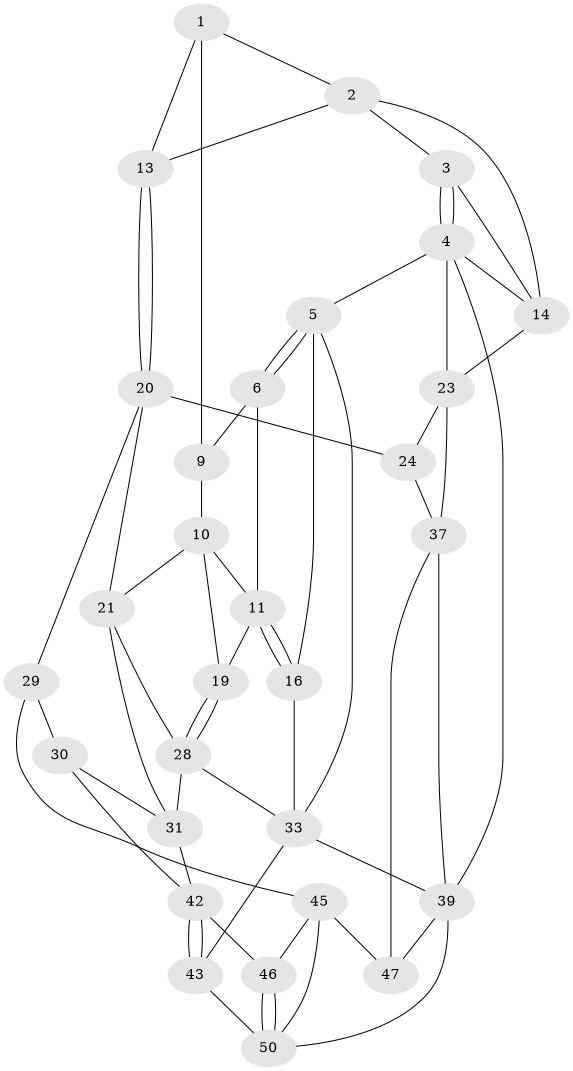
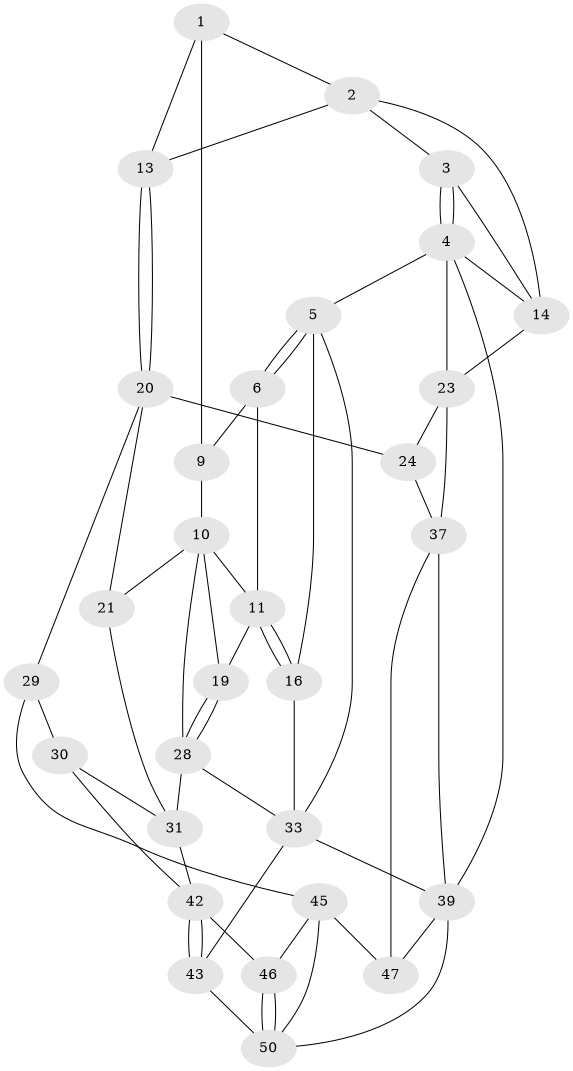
edge "21" -- "28": now "10" -- "28"
